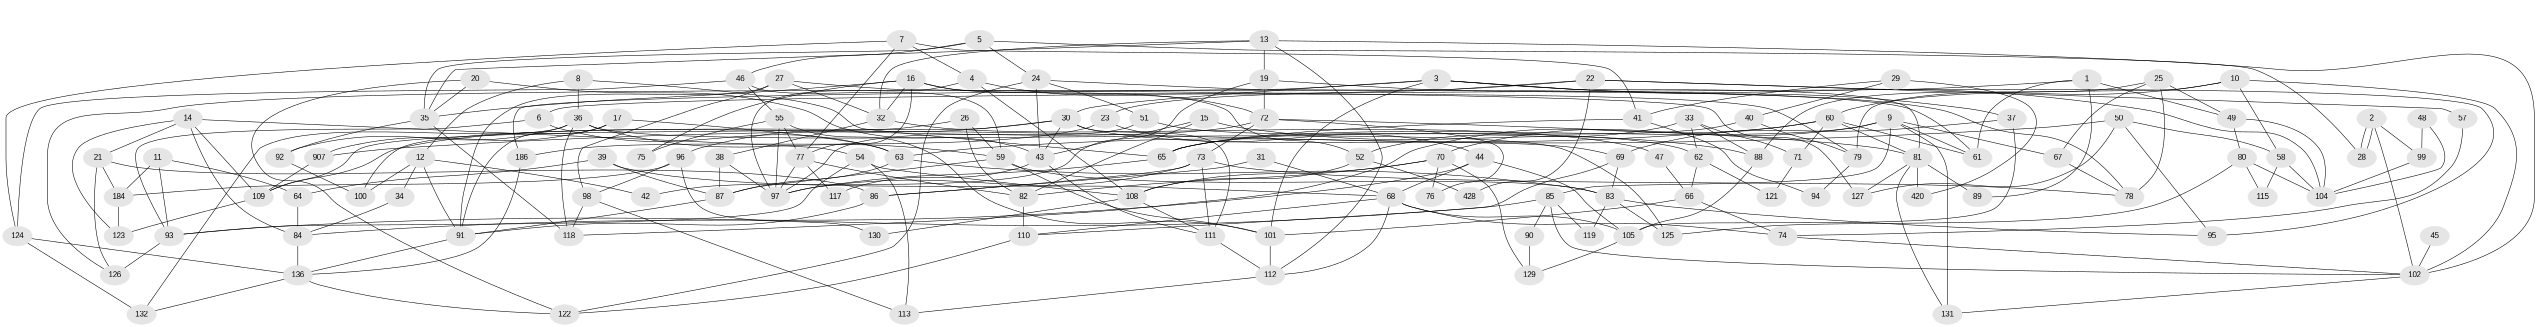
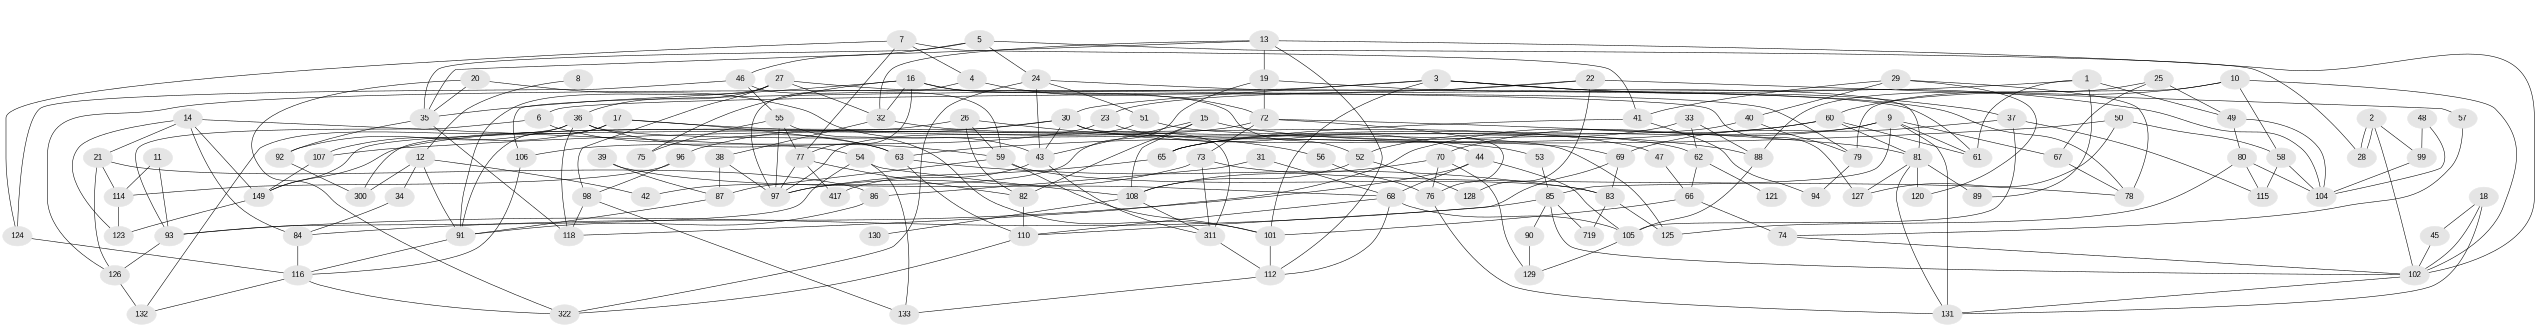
edge "8" -- "36": now "27" -- "36"
edge "8" -- "65": removed
edge "4" -- "108": now "15" -- "108"
edge "25" -- "78": now "29" -- "78"
edge "37" -- "115": added
node "907": label "907" -> "107"
node "186": label "186" -> "106"
node "56": added
node "53": added
node "71": removed
edge "70" -- "82": removed
edge "63" -- "87": now "63" -- "110"
edge "73" -- "86": removed
node "184": label "184" -> "114"
node "109": label "109" -> "149"
node "64": removed
node "100": label "100" -> "300"
node "117": label "117" -> "417"
node "428": label "428" -> "128"
node "420": label "420" -> "120"
node "18": added
edge "96" -- "130": removed
edge "68" -- "74": removed
node "111": label "111" -> "311"
node "119": label "119" -> "719"
node "95": removed
edge "124" -- "132": now "126" -- "132"
node "136": label "136" -> "116"
edge "76" -- "131": added
node "122": label "122" -> "322"
node "113": label "113" -> "133"
